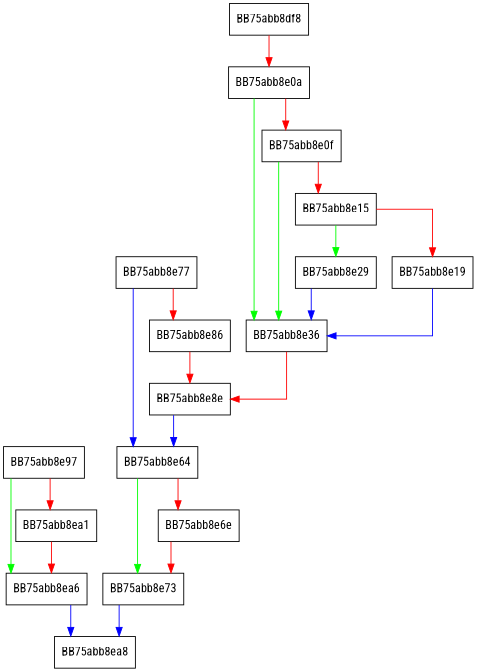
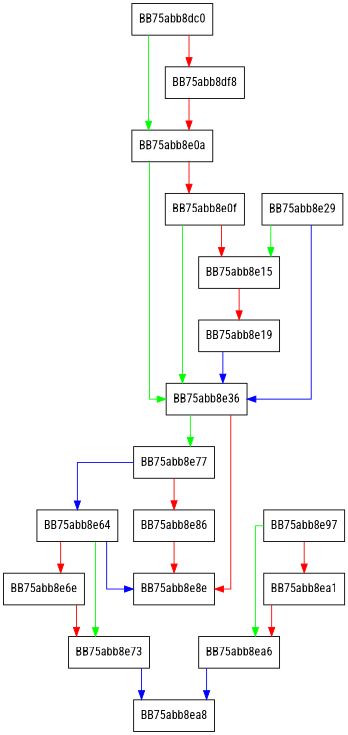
node "BB75abb8dc0": added
edge "BB75abb8e15" -> "BB75abb8e29": reversed
edge "BB75abb8e8e" -> "BB75abb8e64": reversed
edge "BB75abb8e36" -> "BB75abb8e77": added
